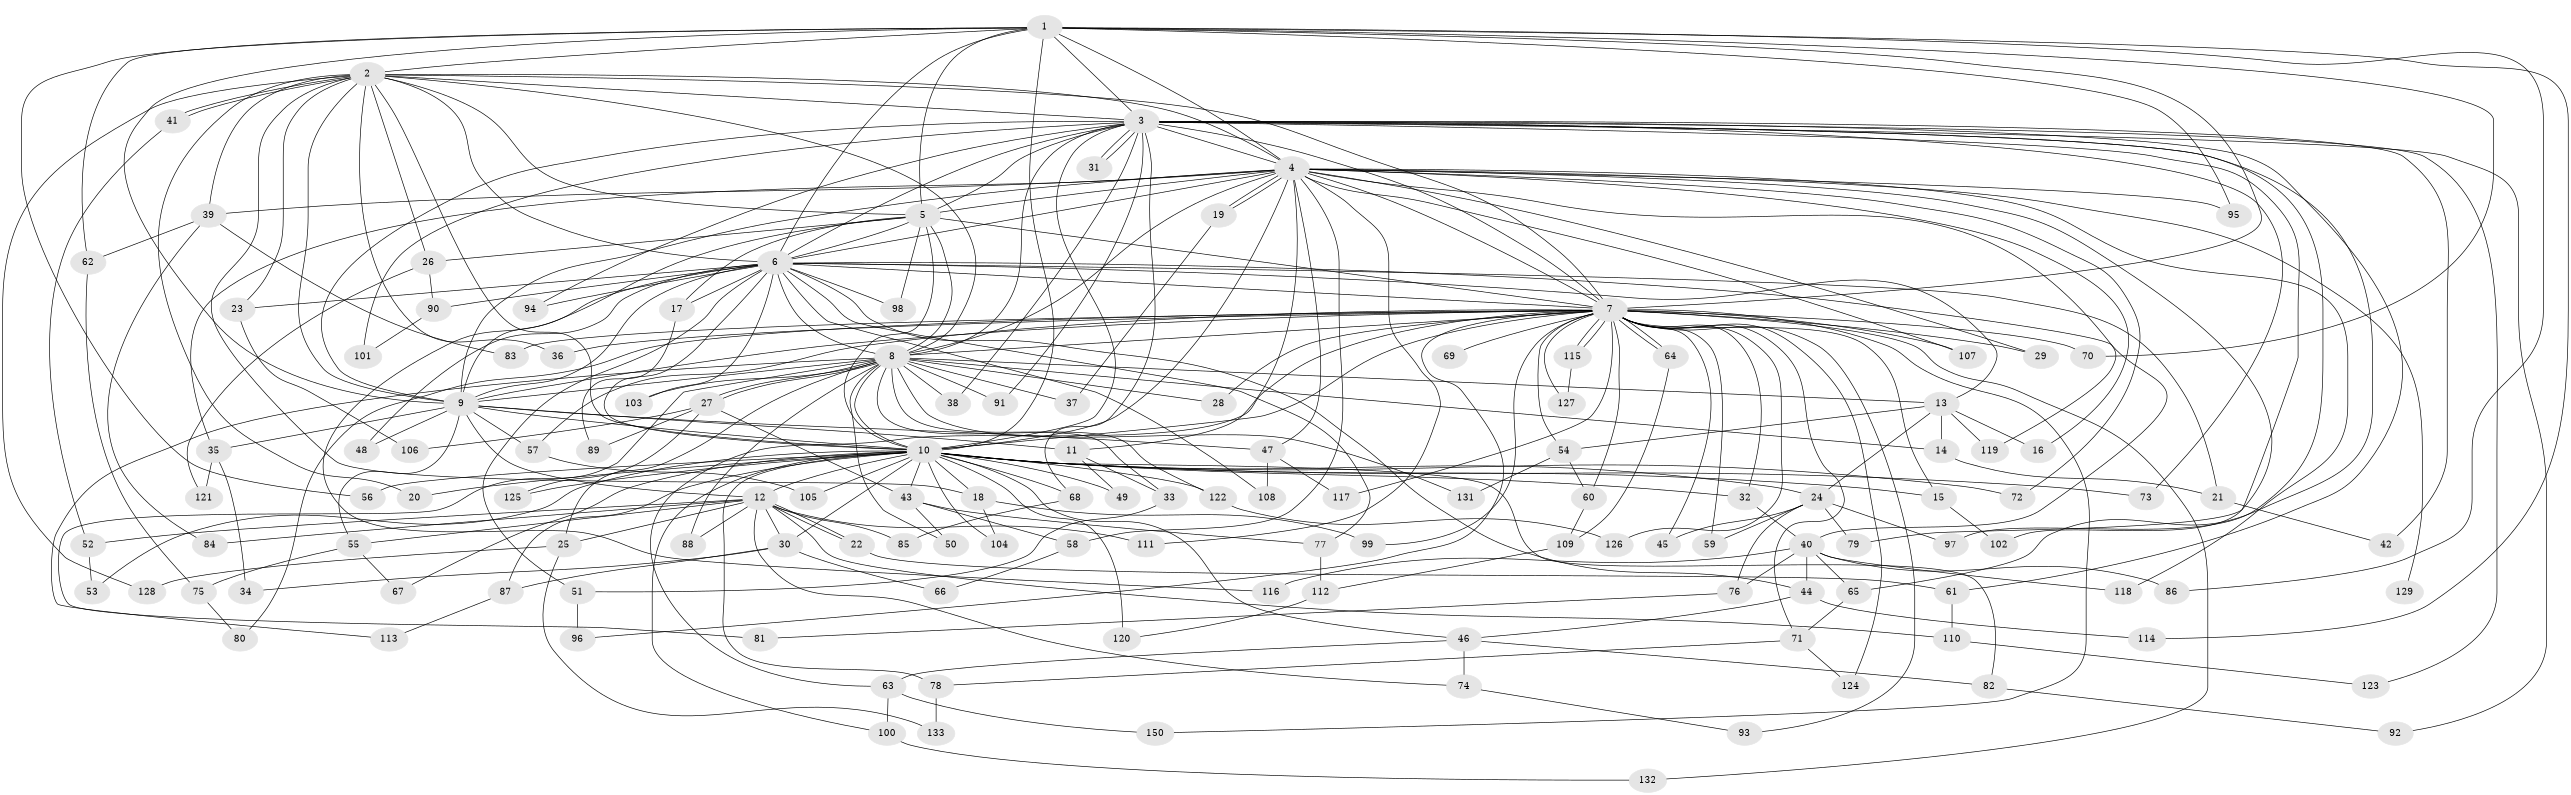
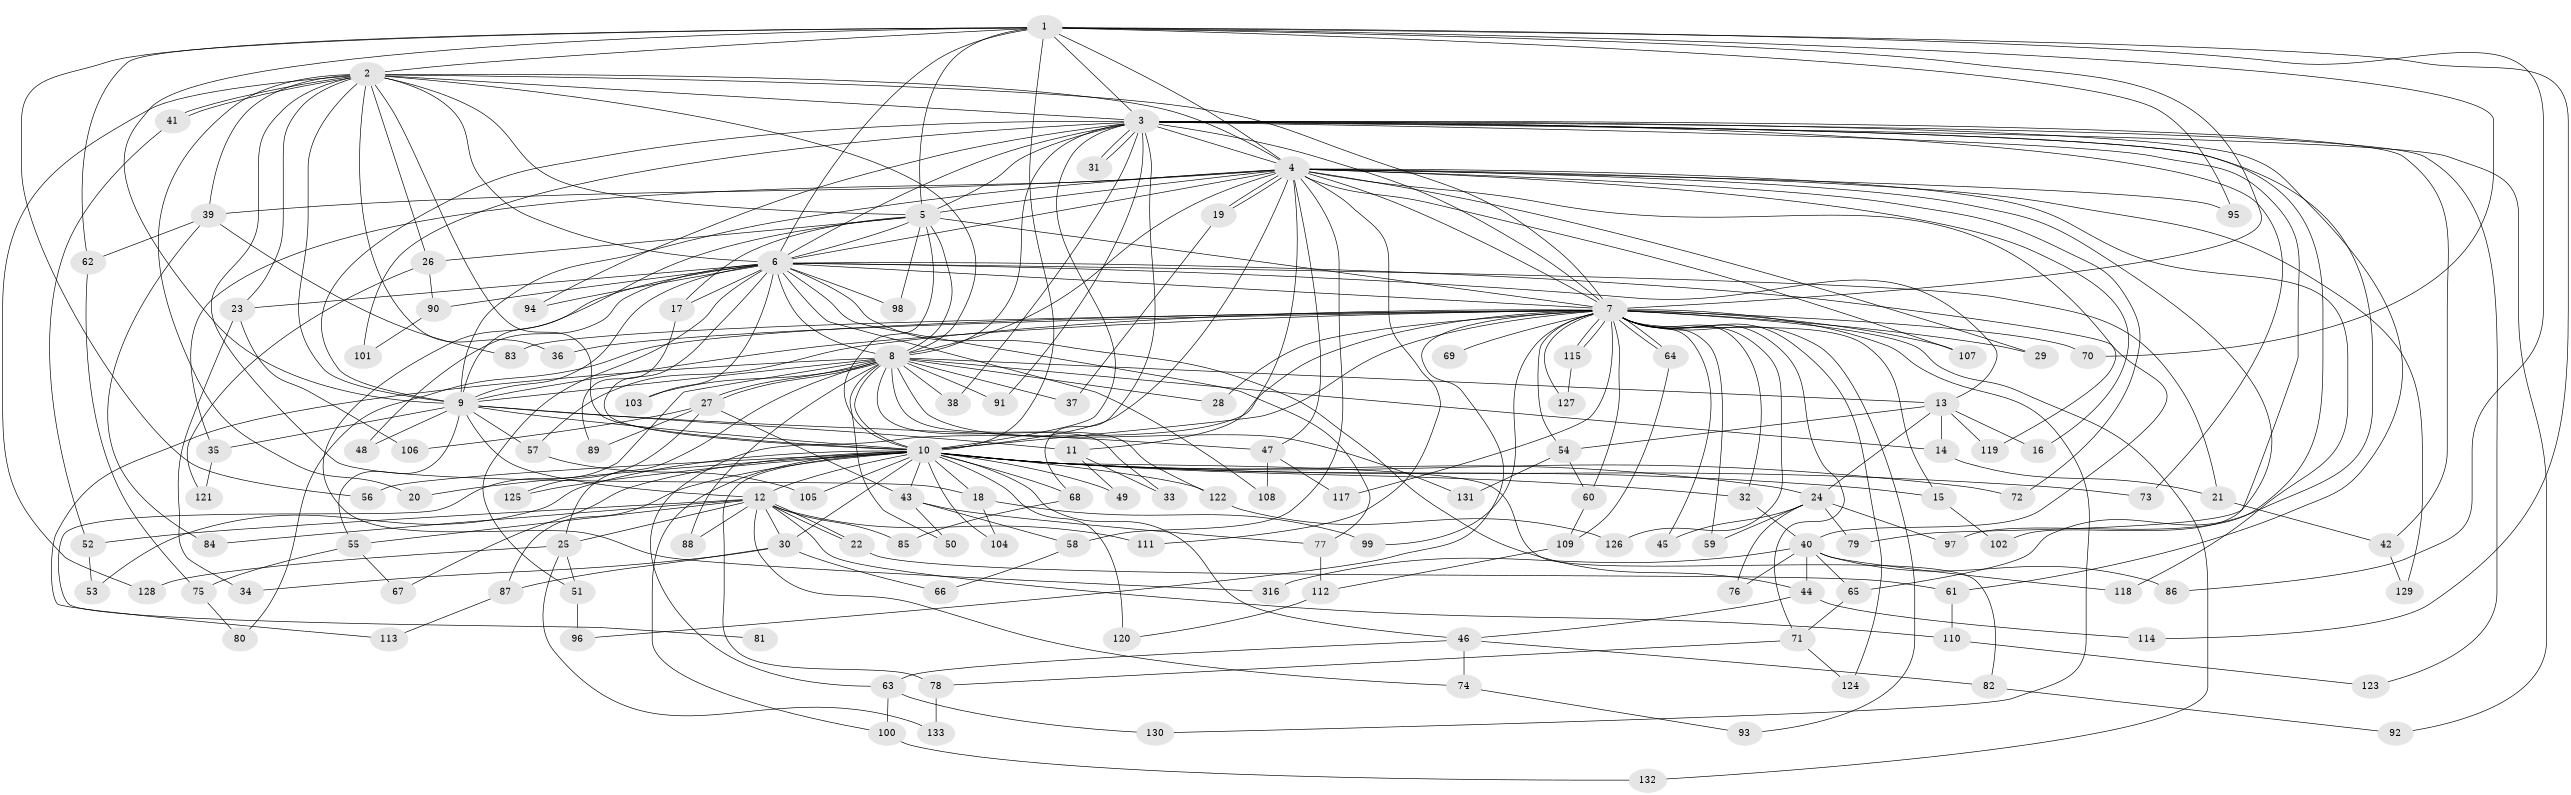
edge "7" -- "8": removed
edge "35" -- "34": now "23" -- "34"
edge "42" -- "129": added
edge "33" -- "51": now "25" -- "51"
node "116": label "116" -> "316"
edge "76" -- "81": removed
node "150": label "150" -> "130"
